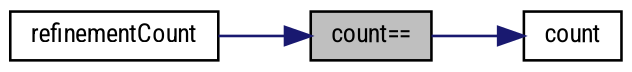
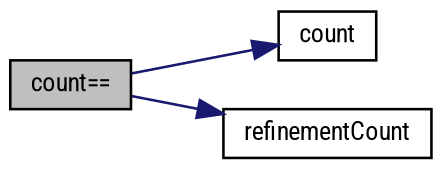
edge "refinementCount" -> "count==": reversed
